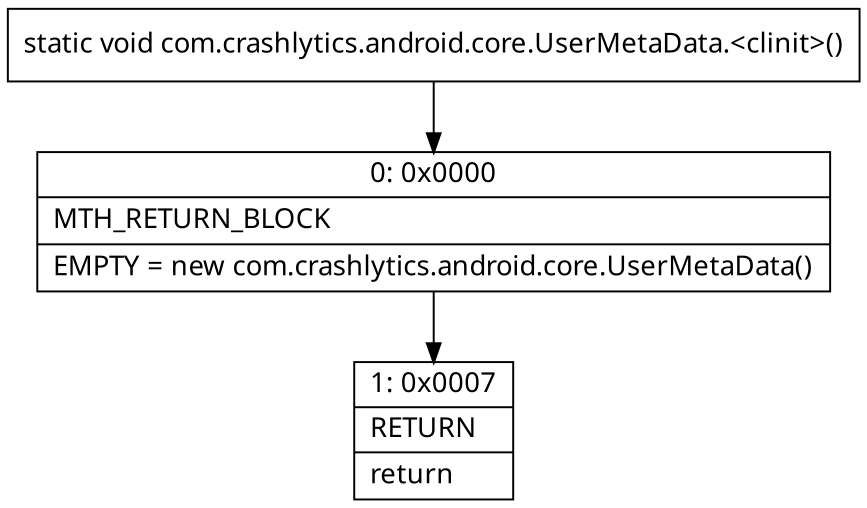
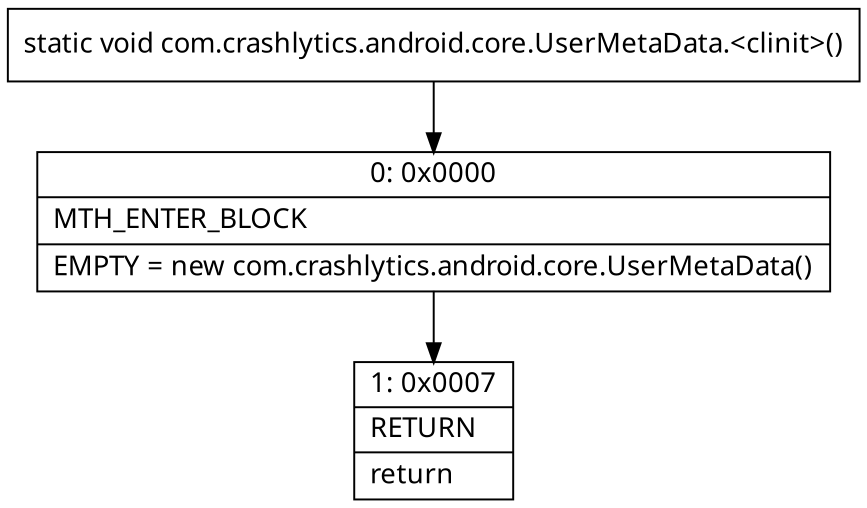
node "0: 0x0000": text "MTH_RETURN_BLOCK" -> "MTH_ENTER_BLOCK"
